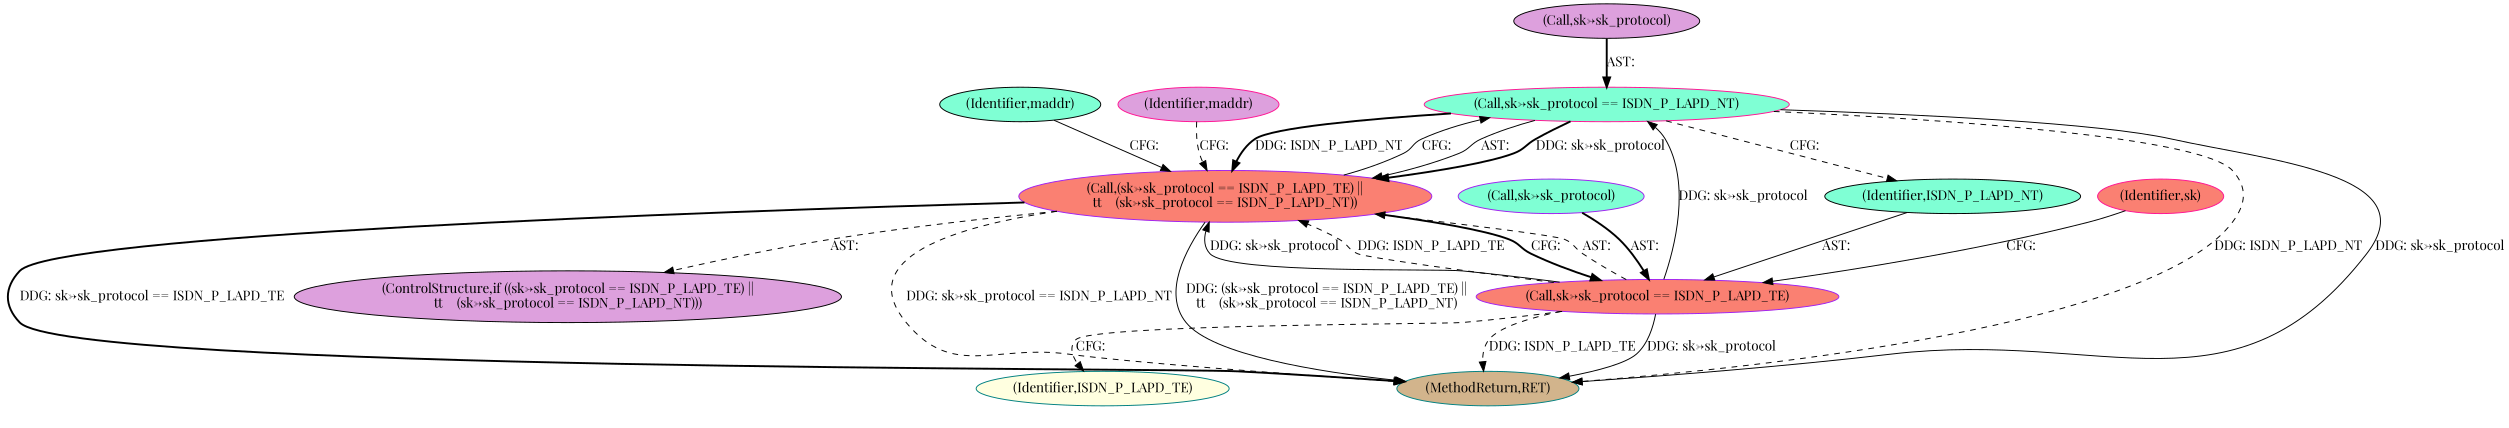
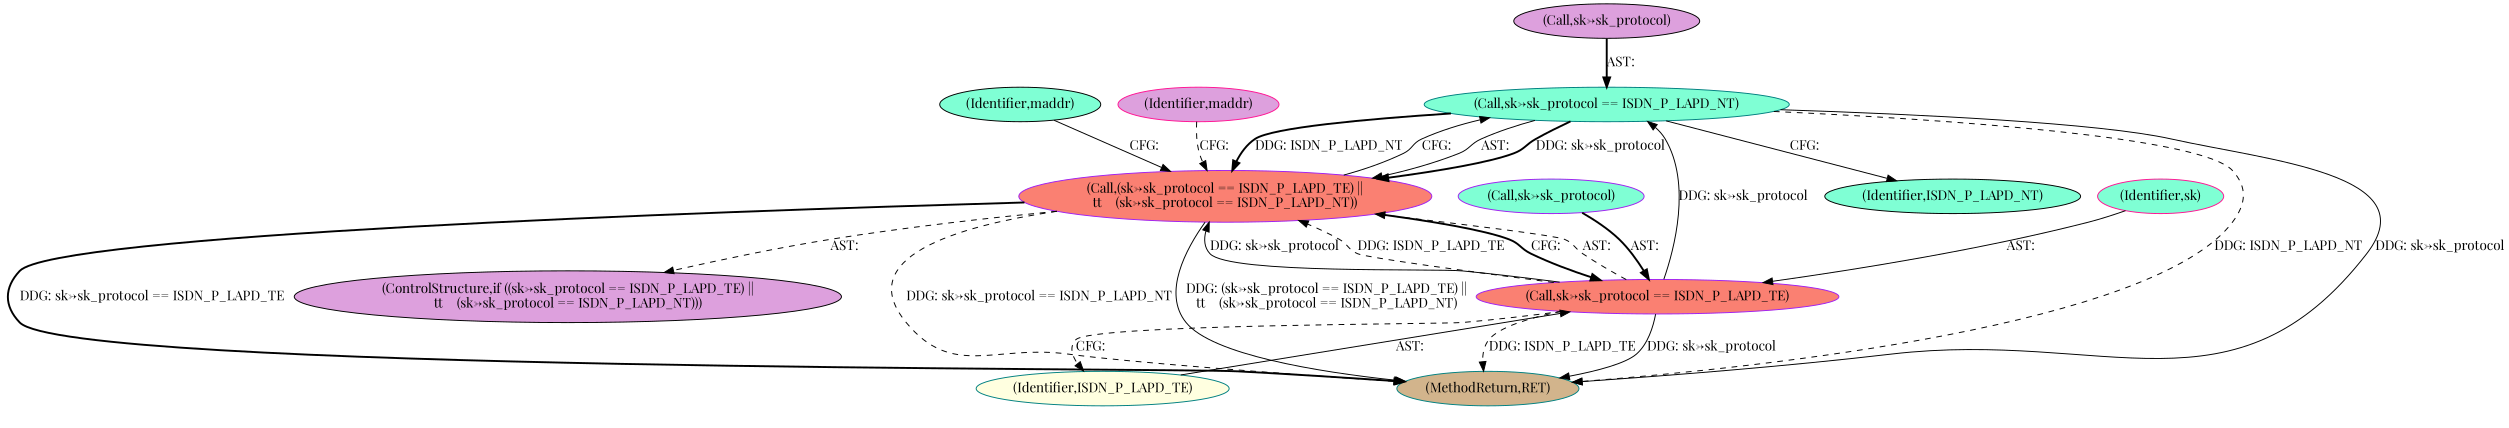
node "(Call,sk->sk_protocol == ISDN_P_LAPD_NT)": color deeppink -> teal
edge "(Call,sk->sk_protocol == ISDN_P_LAPD_NT)" -> "(Identifier,ISDN_P_LAPD_NT)": style dashed -> solid
node "(Identifier,sk)": fillcolor salmon -> aquamarine
edge "(Identifier,ISDN_P_LAPD_NT)" -> "(Call,sk->sk_protocol == ISDN_P_LAPD_TE)": now "(Identifier,ISDN_P_LAPD_TE)" -> "(Call,sk->sk_protocol == ISDN_P_LAPD_TE)"
edge "(Identifier,sk)" -> "(Call,sk->sk_protocol == ISDN_P_LAPD_TE)": label "CFG: " -> "AST: "
